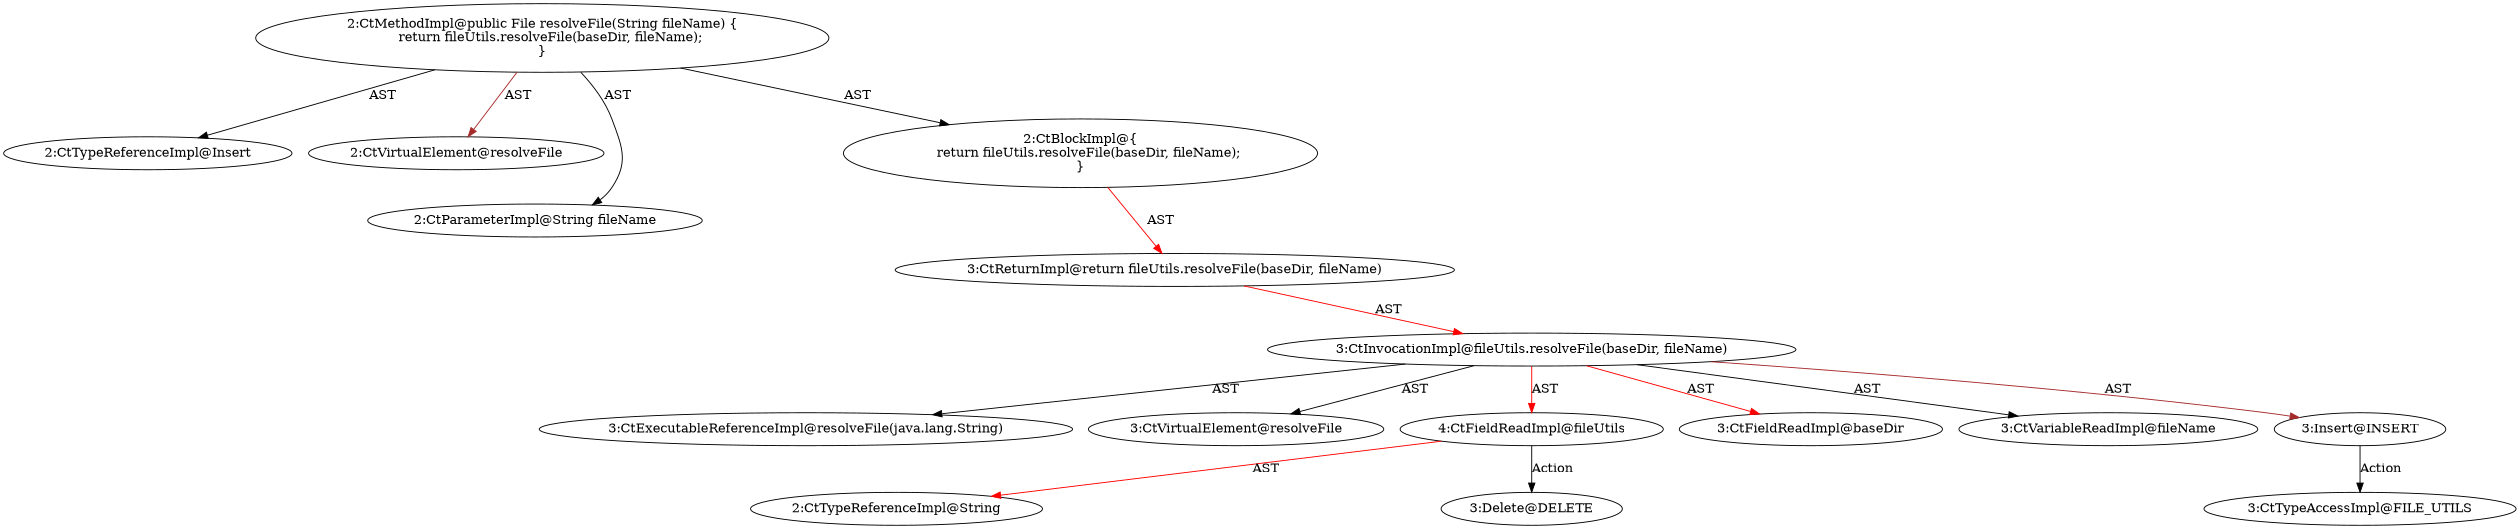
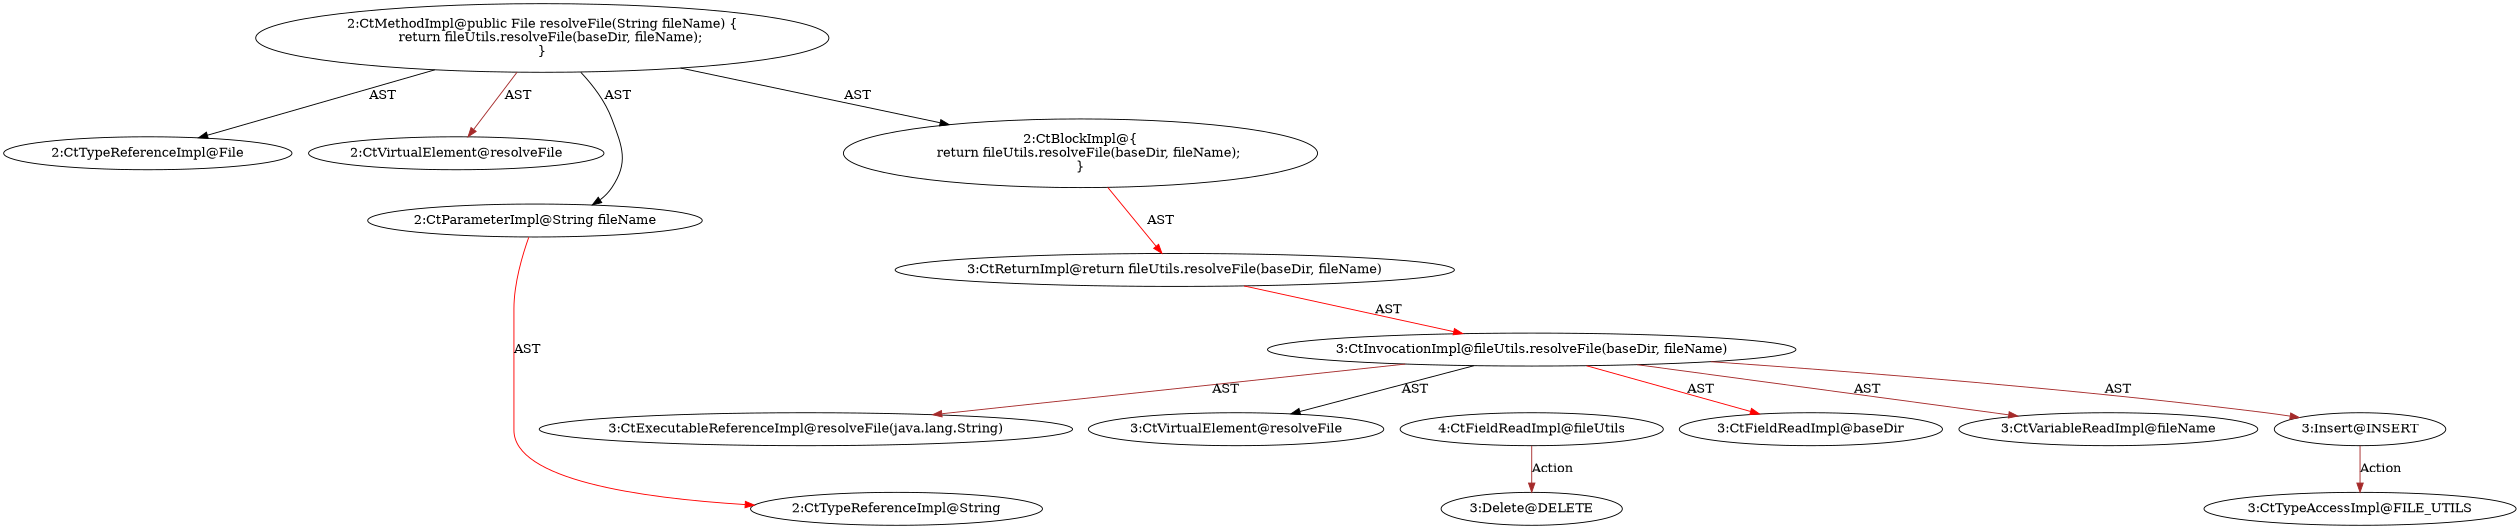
node "2:CtTypeReferenceImpl@Insert": label "2:CtTypeReferenceImpl@Insert" -> "2:CtTypeReferenceImpl@File"
edge "3:CtInvocationImpl@fileUtils.resolveFile(baseDir, fileName)" -> "4:CtFieldReadImpl@fileUtils": removed, label "AST"
edge "3:CtInvocationImpl@fileUtils.resolveFile(baseDir, fileName)" -> "3:CtExecutableReferenceImpl@resolveFile(java.lang.String)": color black -> brown
edge "3:CtInvocationImpl@fileUtils.resolveFile(baseDir, fileName)" -> "3:CtVariableReadImpl@fileName": color black -> brown
edge "4:CtFieldReadImpl@fileUtils" -> "3:Delete@DELETE": color black -> brown
edge "3:Insert@INSERT" -> "3:CtTypeAccessImpl@FILE_UTILS": color black -> brown
edge "4:CtFieldReadImpl@fileUtils" -> "2:CtTypeReferenceImpl@String": now "2:CtParameterImpl@String fileName" -> "2:CtTypeReferenceImpl@String"
